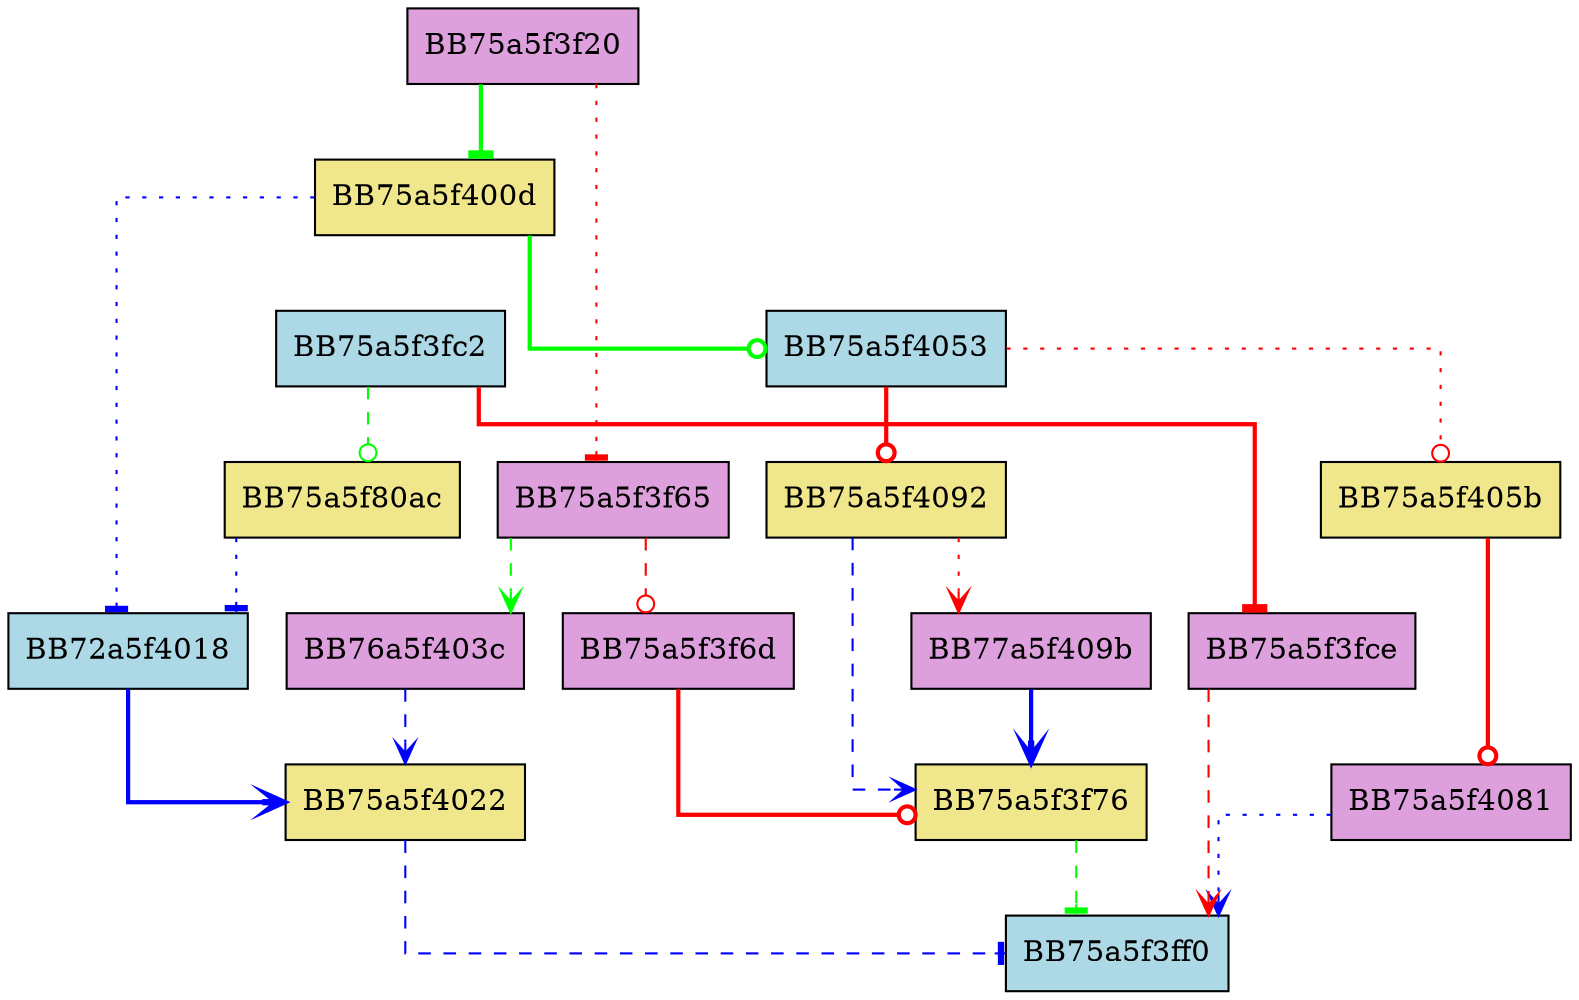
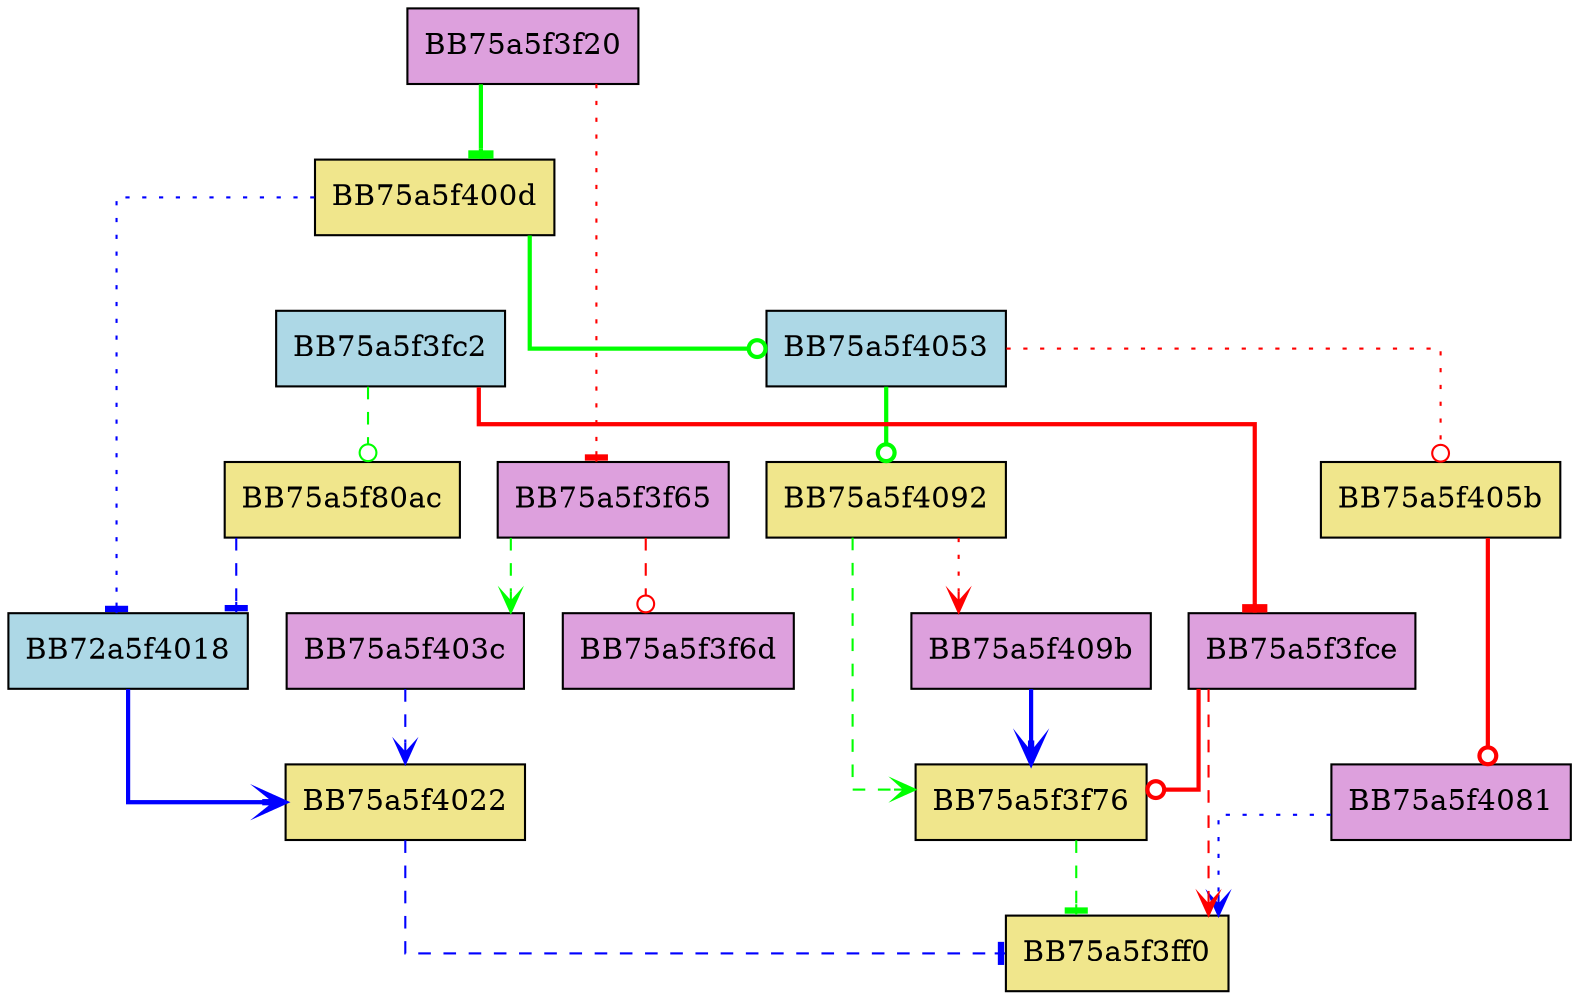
edge "BB75a5f4053" -> "BB75a5f4092": color red -> green
edge "BB75a5f80ac" -> "BB72a5f4018": style dotted -> dashed
node "BB76a5f403c": label "BB76a5f403c" -> "BB75a5f403c"
node "BB77a5f409b": label "BB77a5f409b" -> "BB75a5f409b"
edge "BB75a5f4092" -> "BB75a5f3f76": color blue -> green
edge "BB75a5f3f6d" -> "BB75a5f3f76": now "BB75a5f3fce" -> "BB75a5f3f76"
node "BB75a5f3ff0": fillcolor lightblue -> khaki
